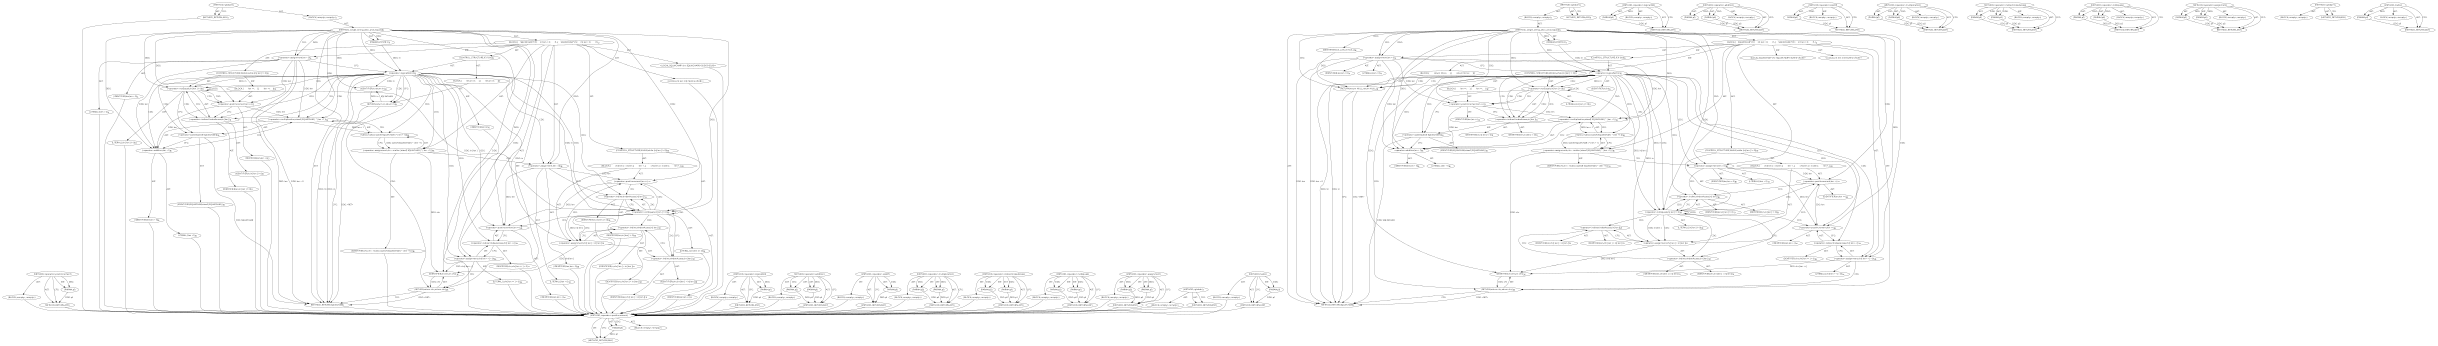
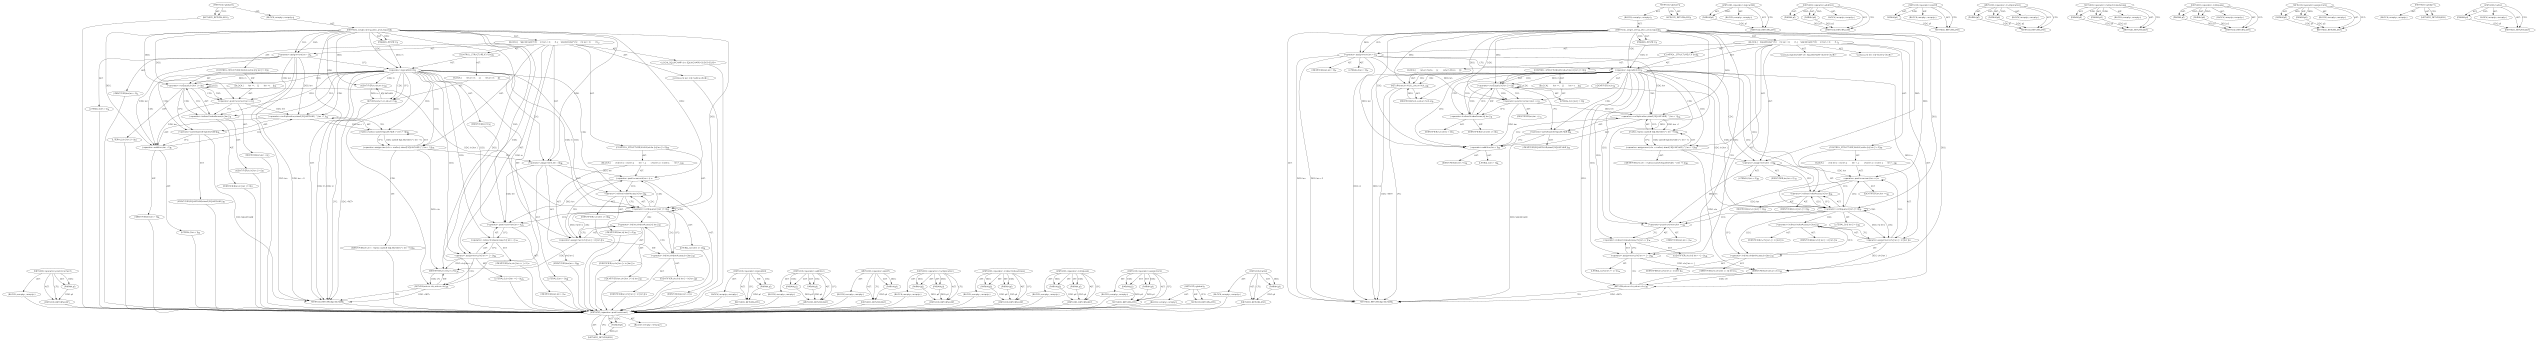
edge "(RETURN,return NULL;,return NULL;)" -> "(IDENTIFIER,NULL,return NULL;)": added, label "AST:"
